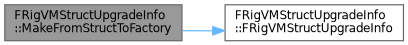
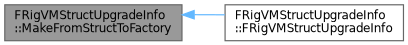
edge "FRigVMStructUpgradeInfo ::MakeFromStructToFactory" -> "FRigVMStructUpgradeInfo ::FRigVMStructUpgradeInfo": reversed
